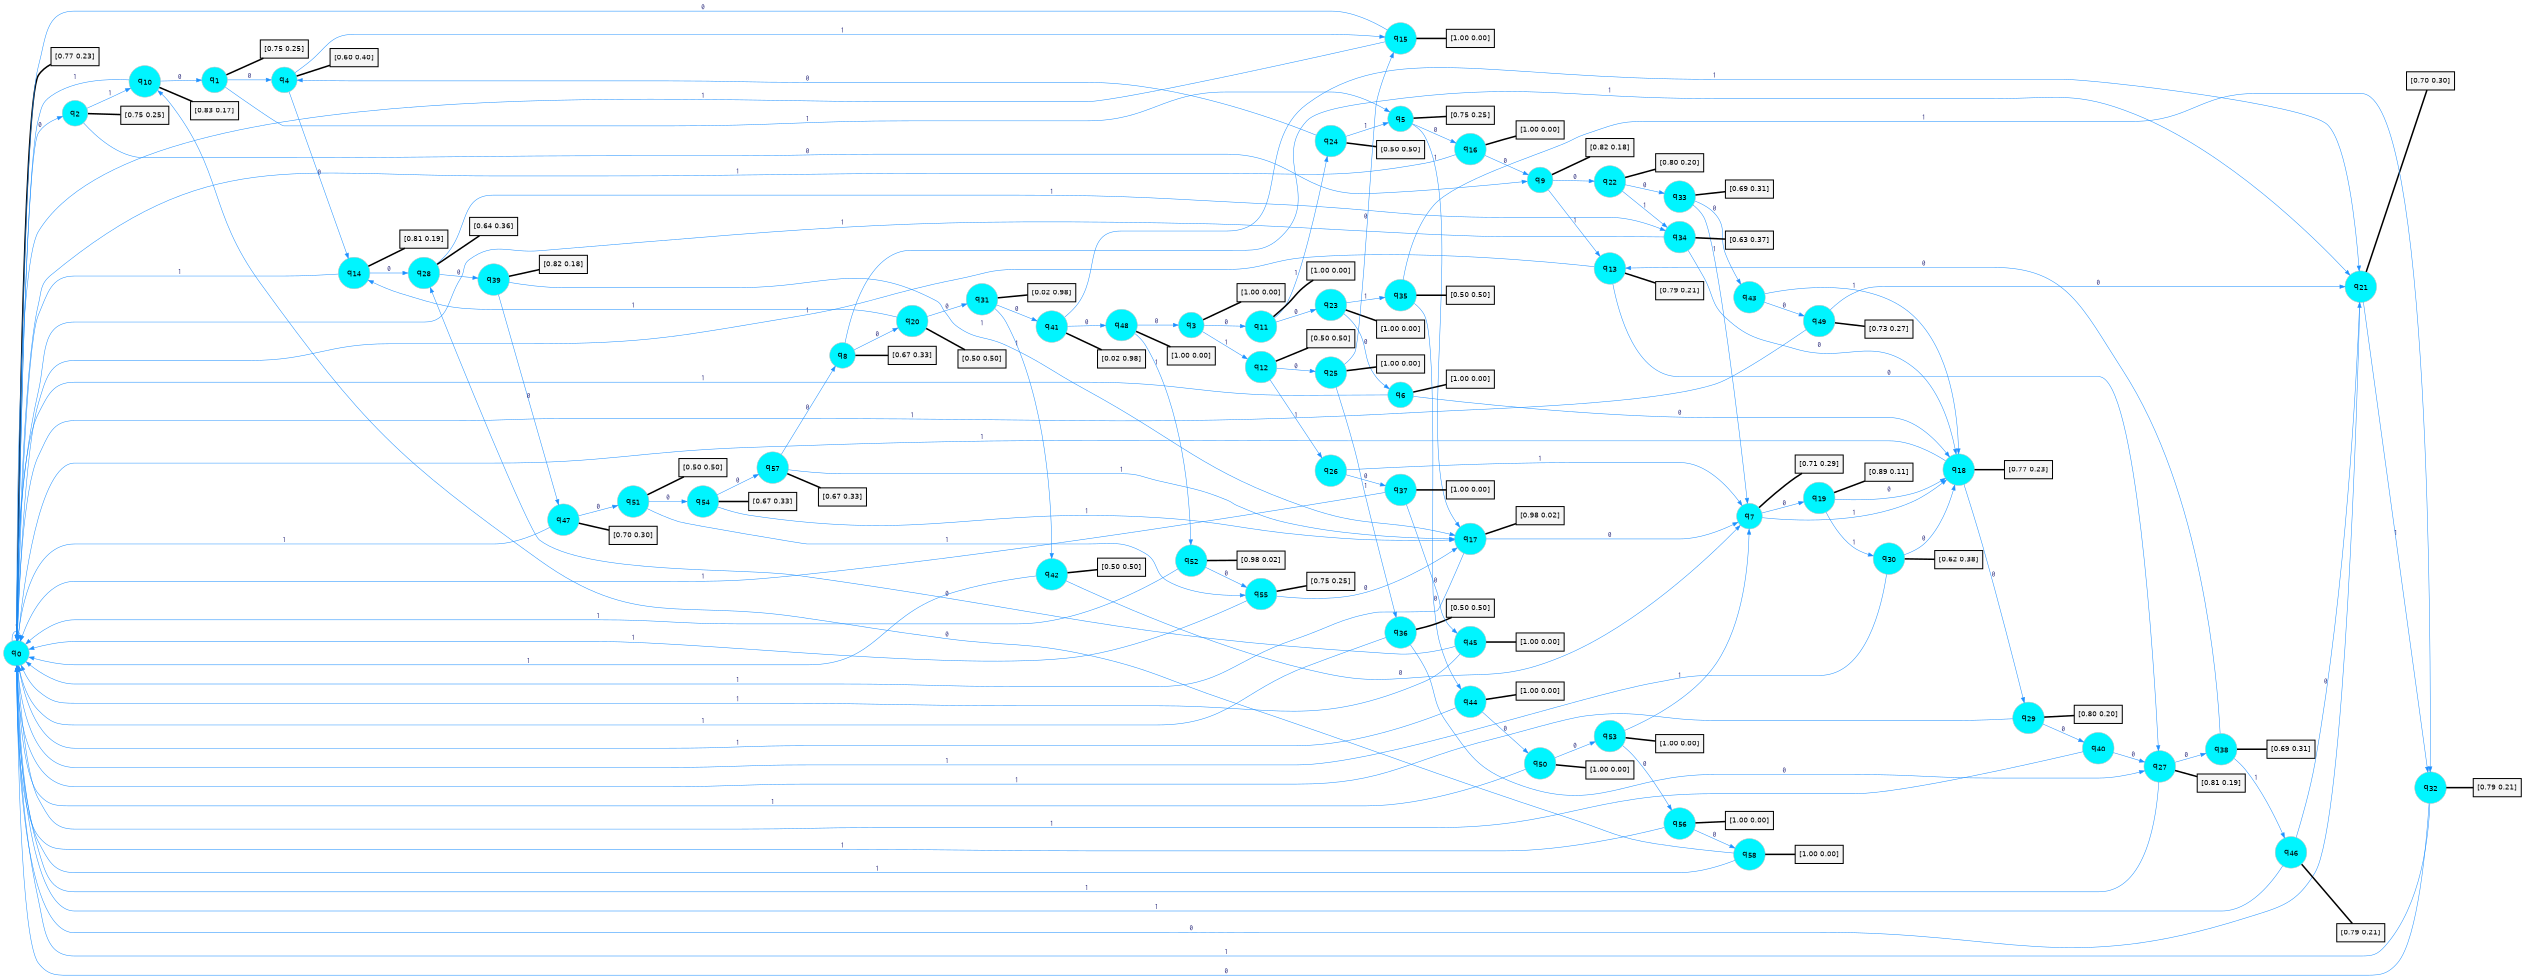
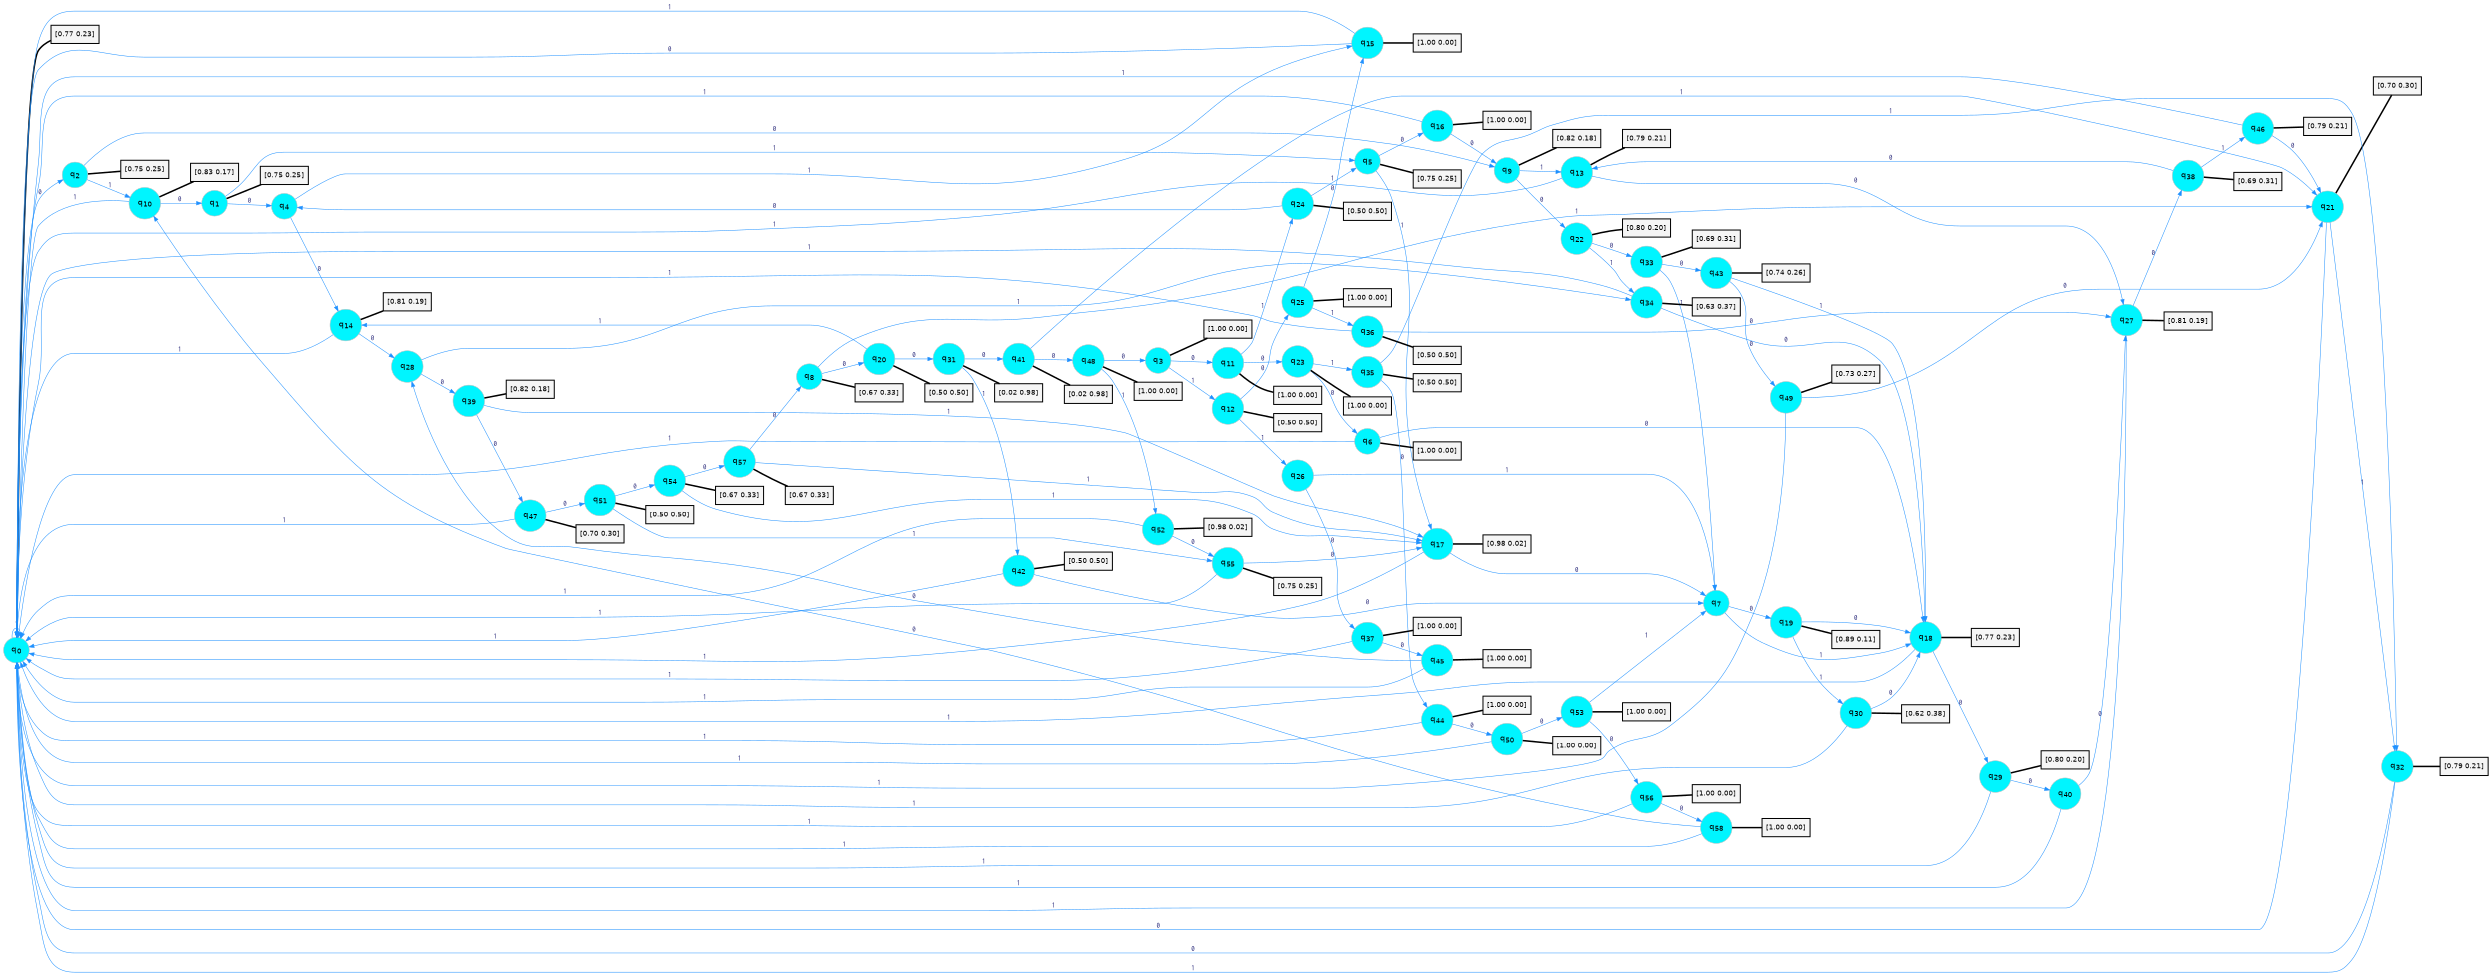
node "[0.60 0.40]": removed
node "[0.64 0.36]": removed
node "[0.74 0.26]": added
node "[0.71 0.29]": removed
